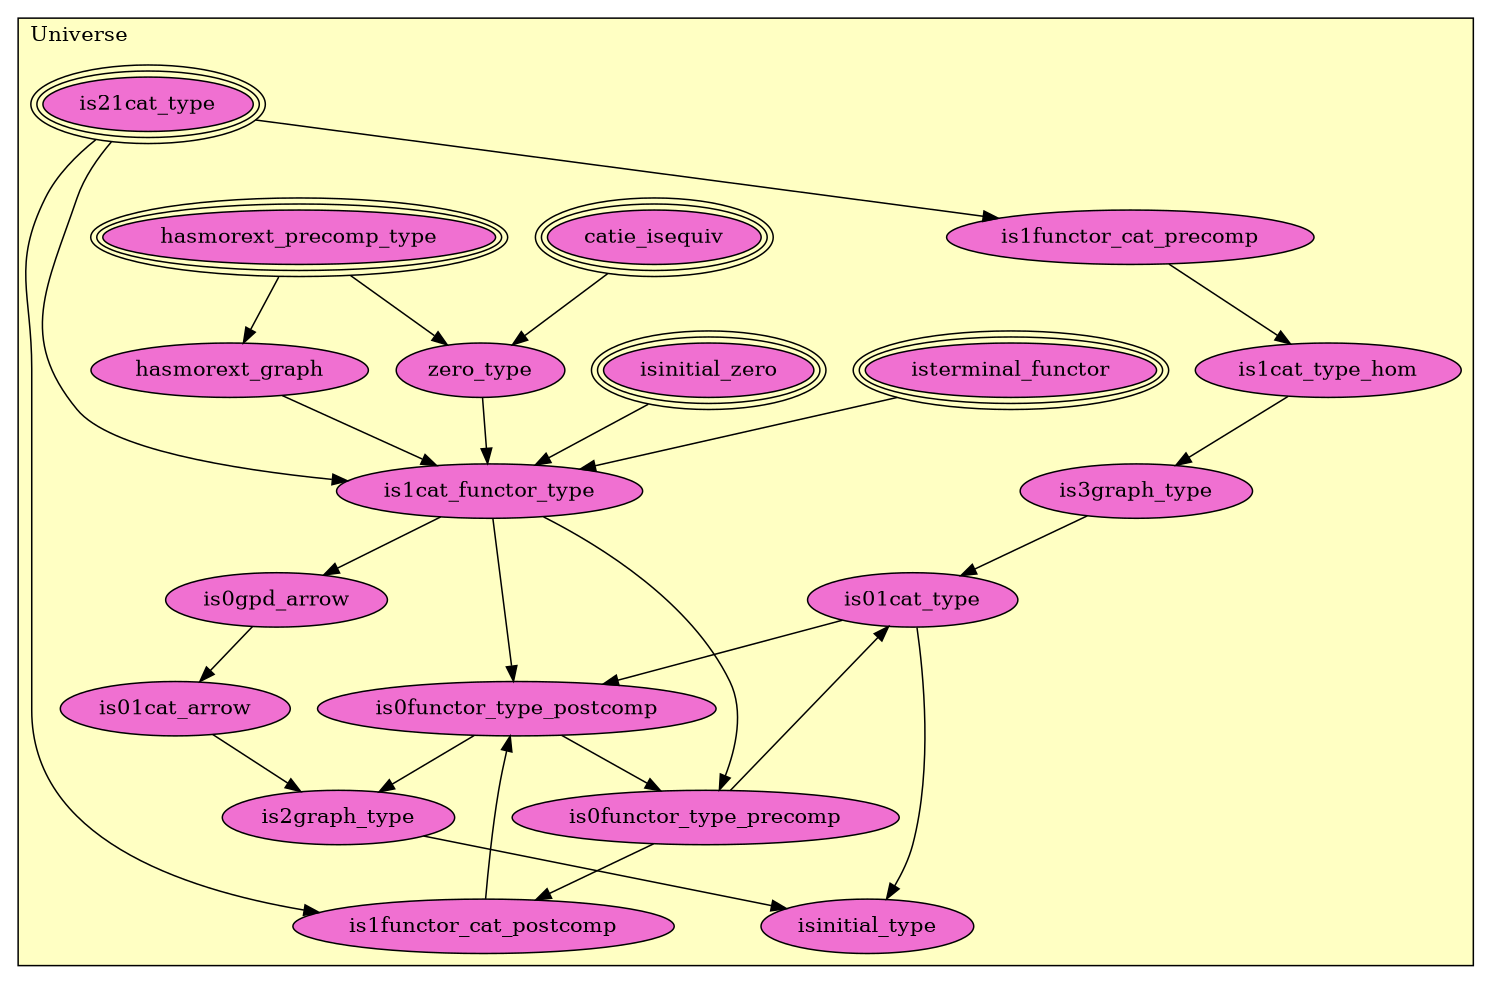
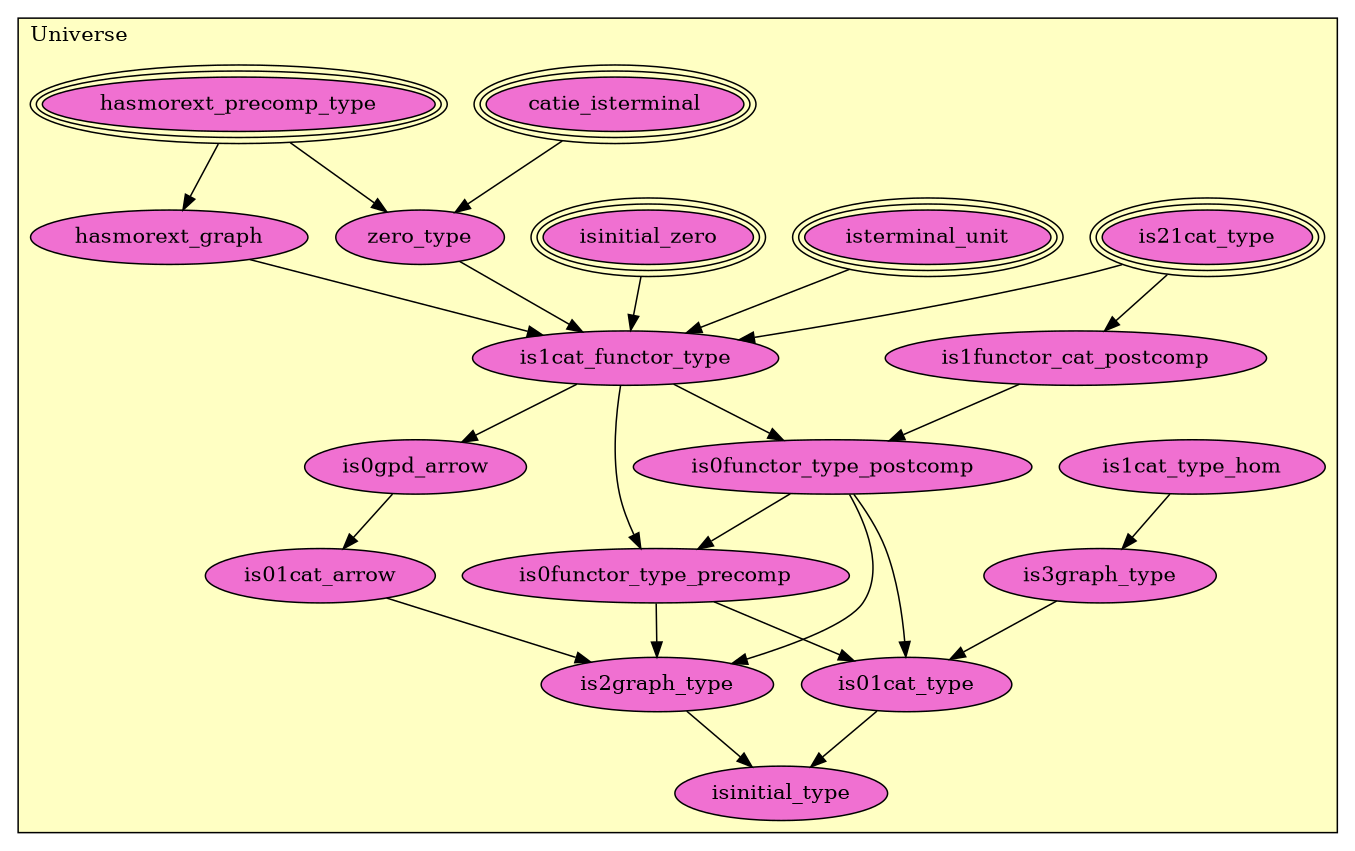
node "catie_isequiv": label "catie_isequiv" -> "catie_isterminal"
node "is1functor_cat_precomp": removed
node "isterminal_functor": label "isterminal_functor" -> "isterminal_unit"
edge "is01cat_type" -> "is0functor_type_postcomp": reversed
edge "is0functor_type_precomp" -> "is1functor_cat_postcomp": now "is0functor_type_precomp" -> "is2graph_type"
